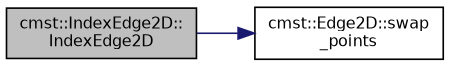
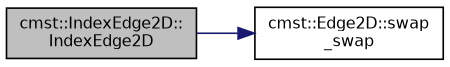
node "cmst::Edge2D::swap _points": label "cmst::Edge2D::swap _points" -> "cmst::Edge2D::swap _swap"
